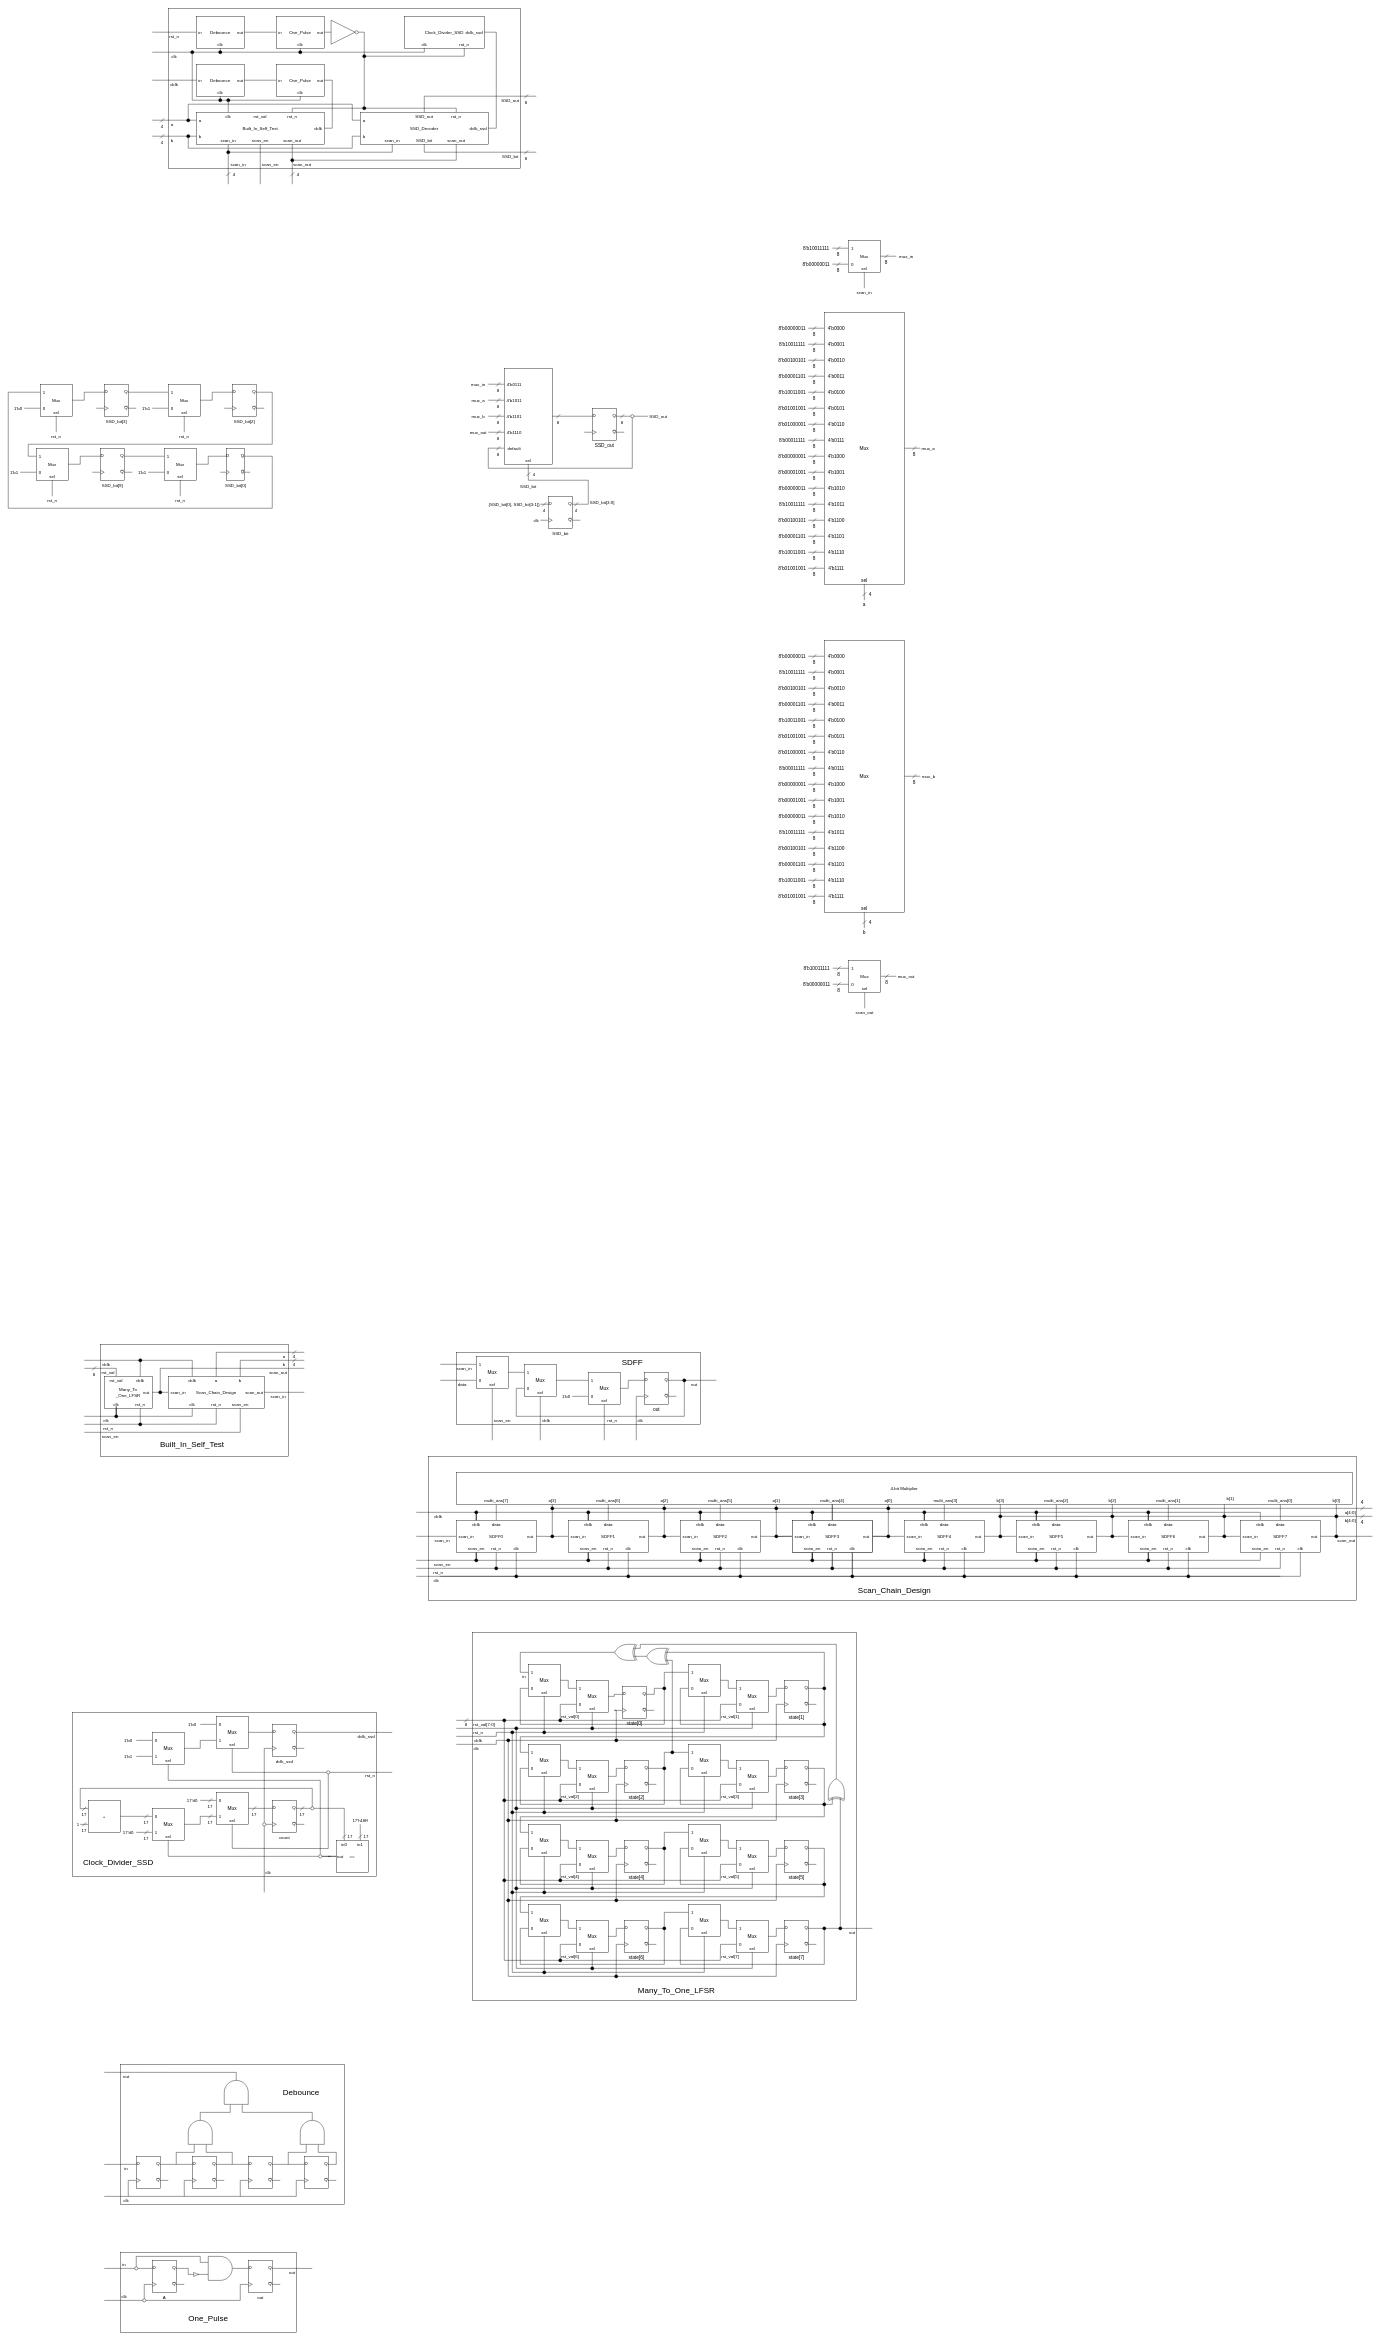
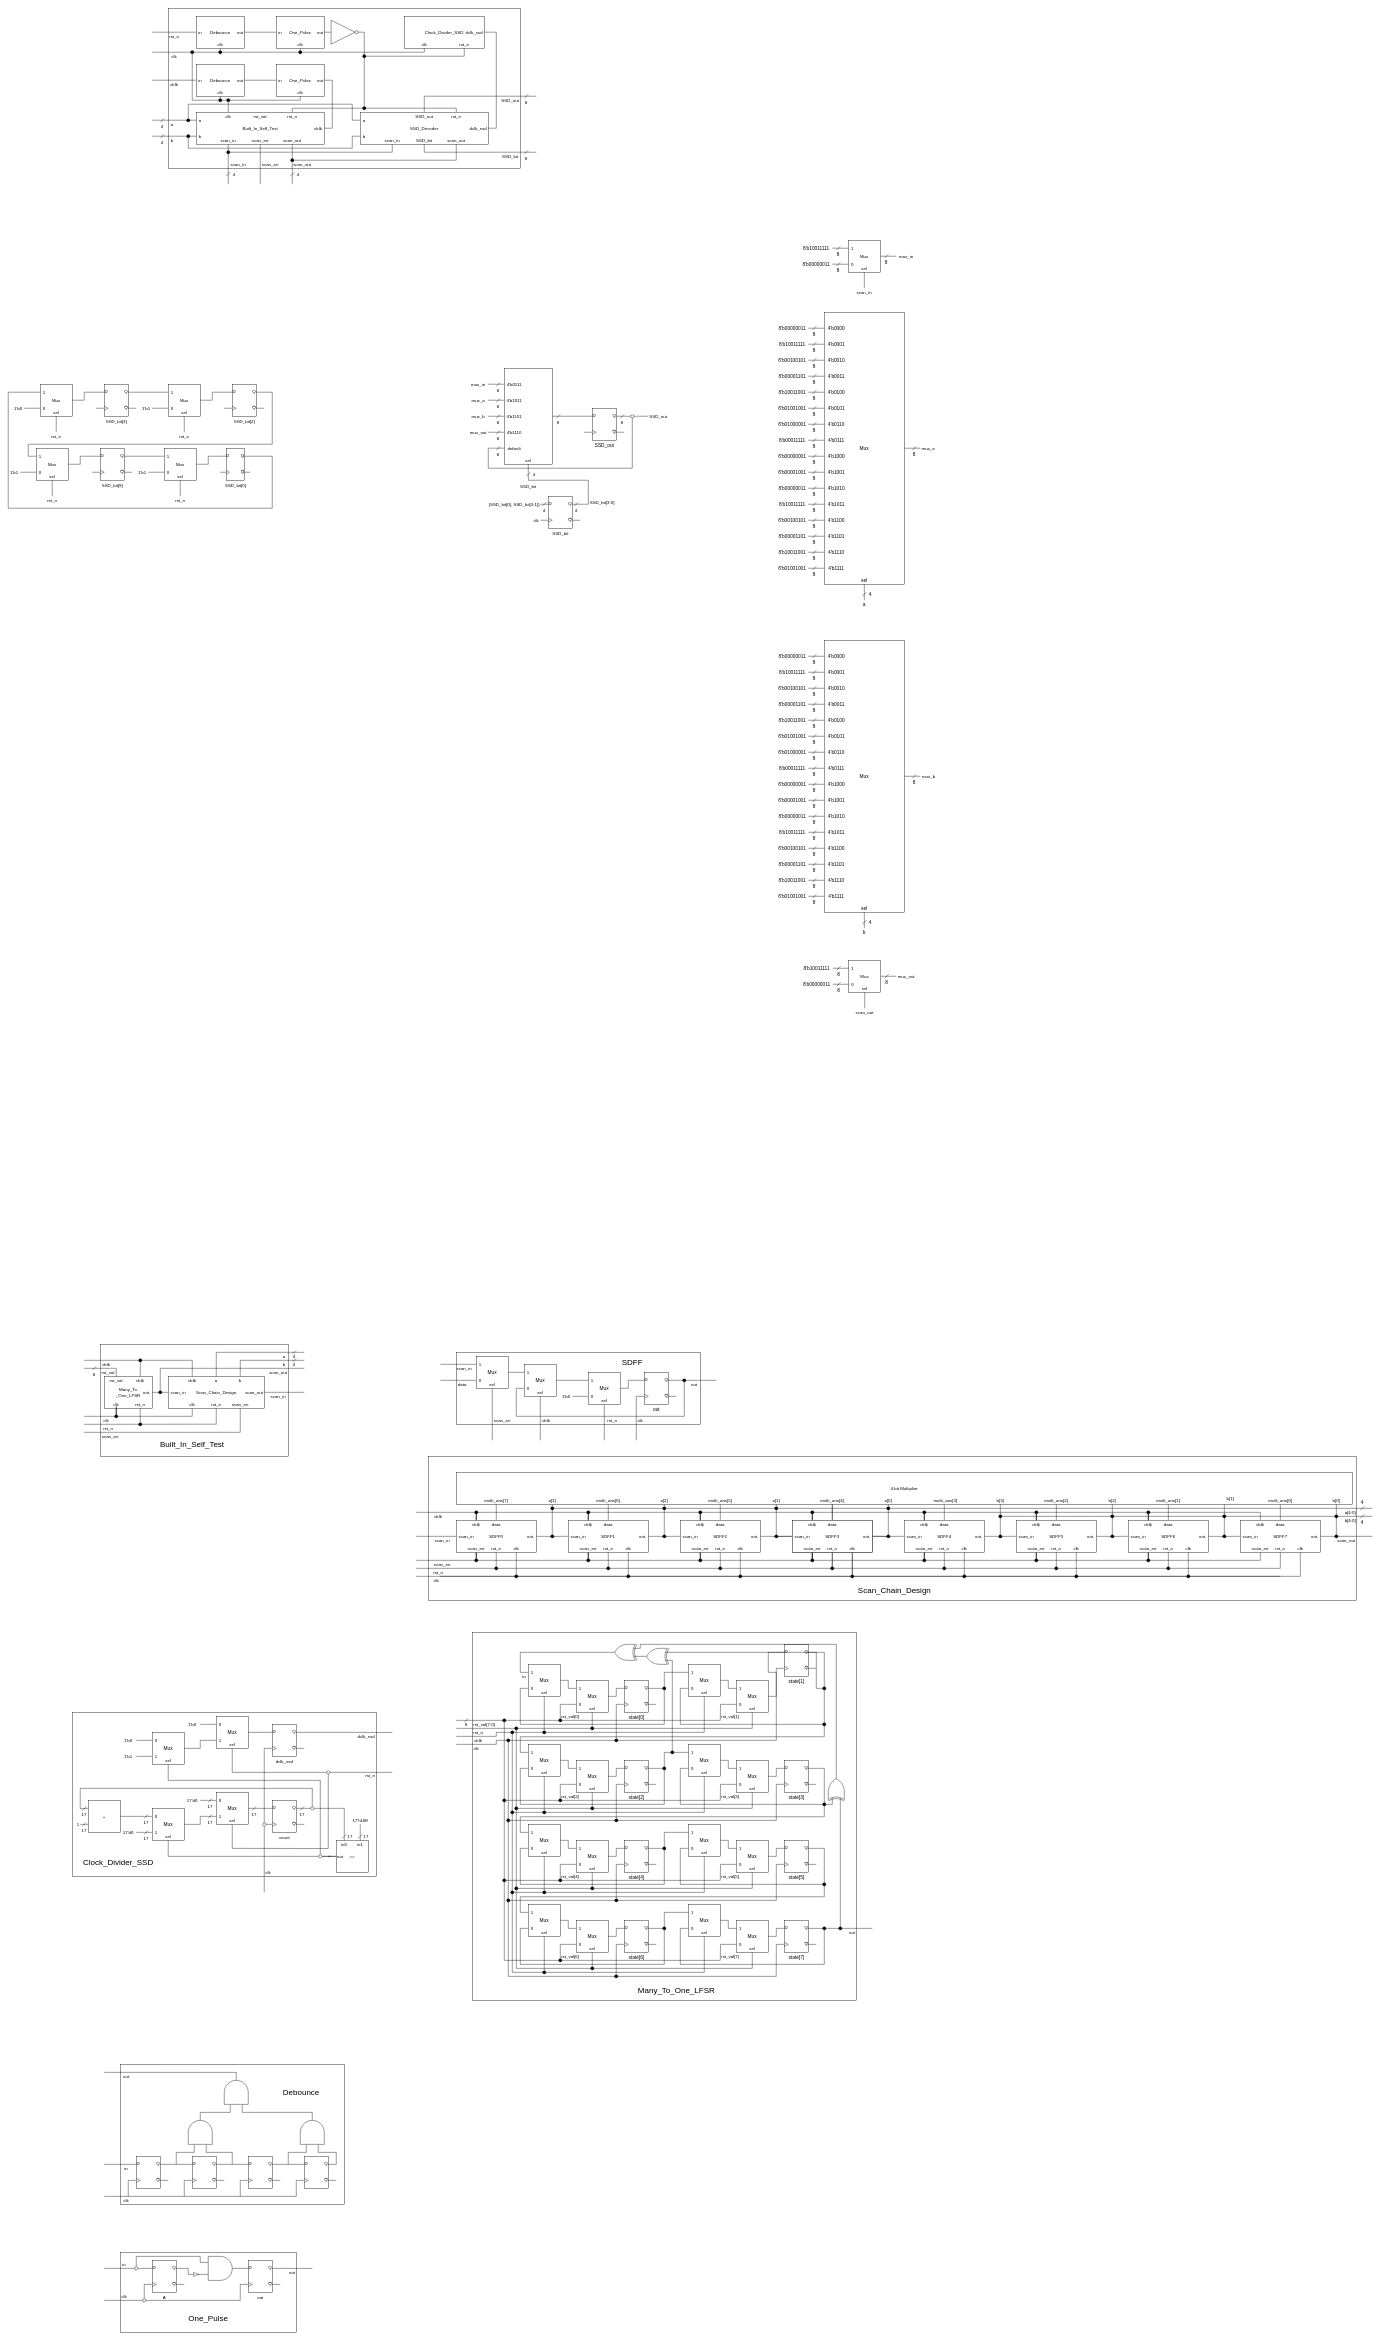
node "state[1]": moved (796, 1696) -> (796, 1660)
node "state[0]": moved (634, 1702) -> (636, 1696)
